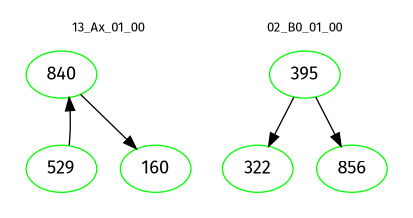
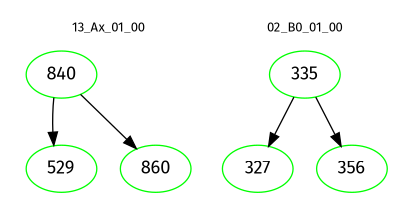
node "395": label "395" -> "335"
edge "529" -> "840": reversed
node "160": label "160" -> "860"
node "322": label "322" -> "327"
node "856": label "856" -> "356"
